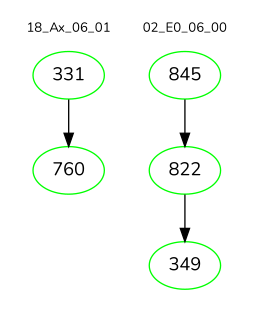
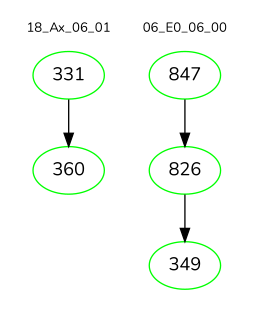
cluster "02_E0_06_00": label "02_E0_06_00" -> "06_E0_06_00"
node "845": label "845" -> "847"
node "760": label "760" -> "360"
node "822": label "822" -> "826"
